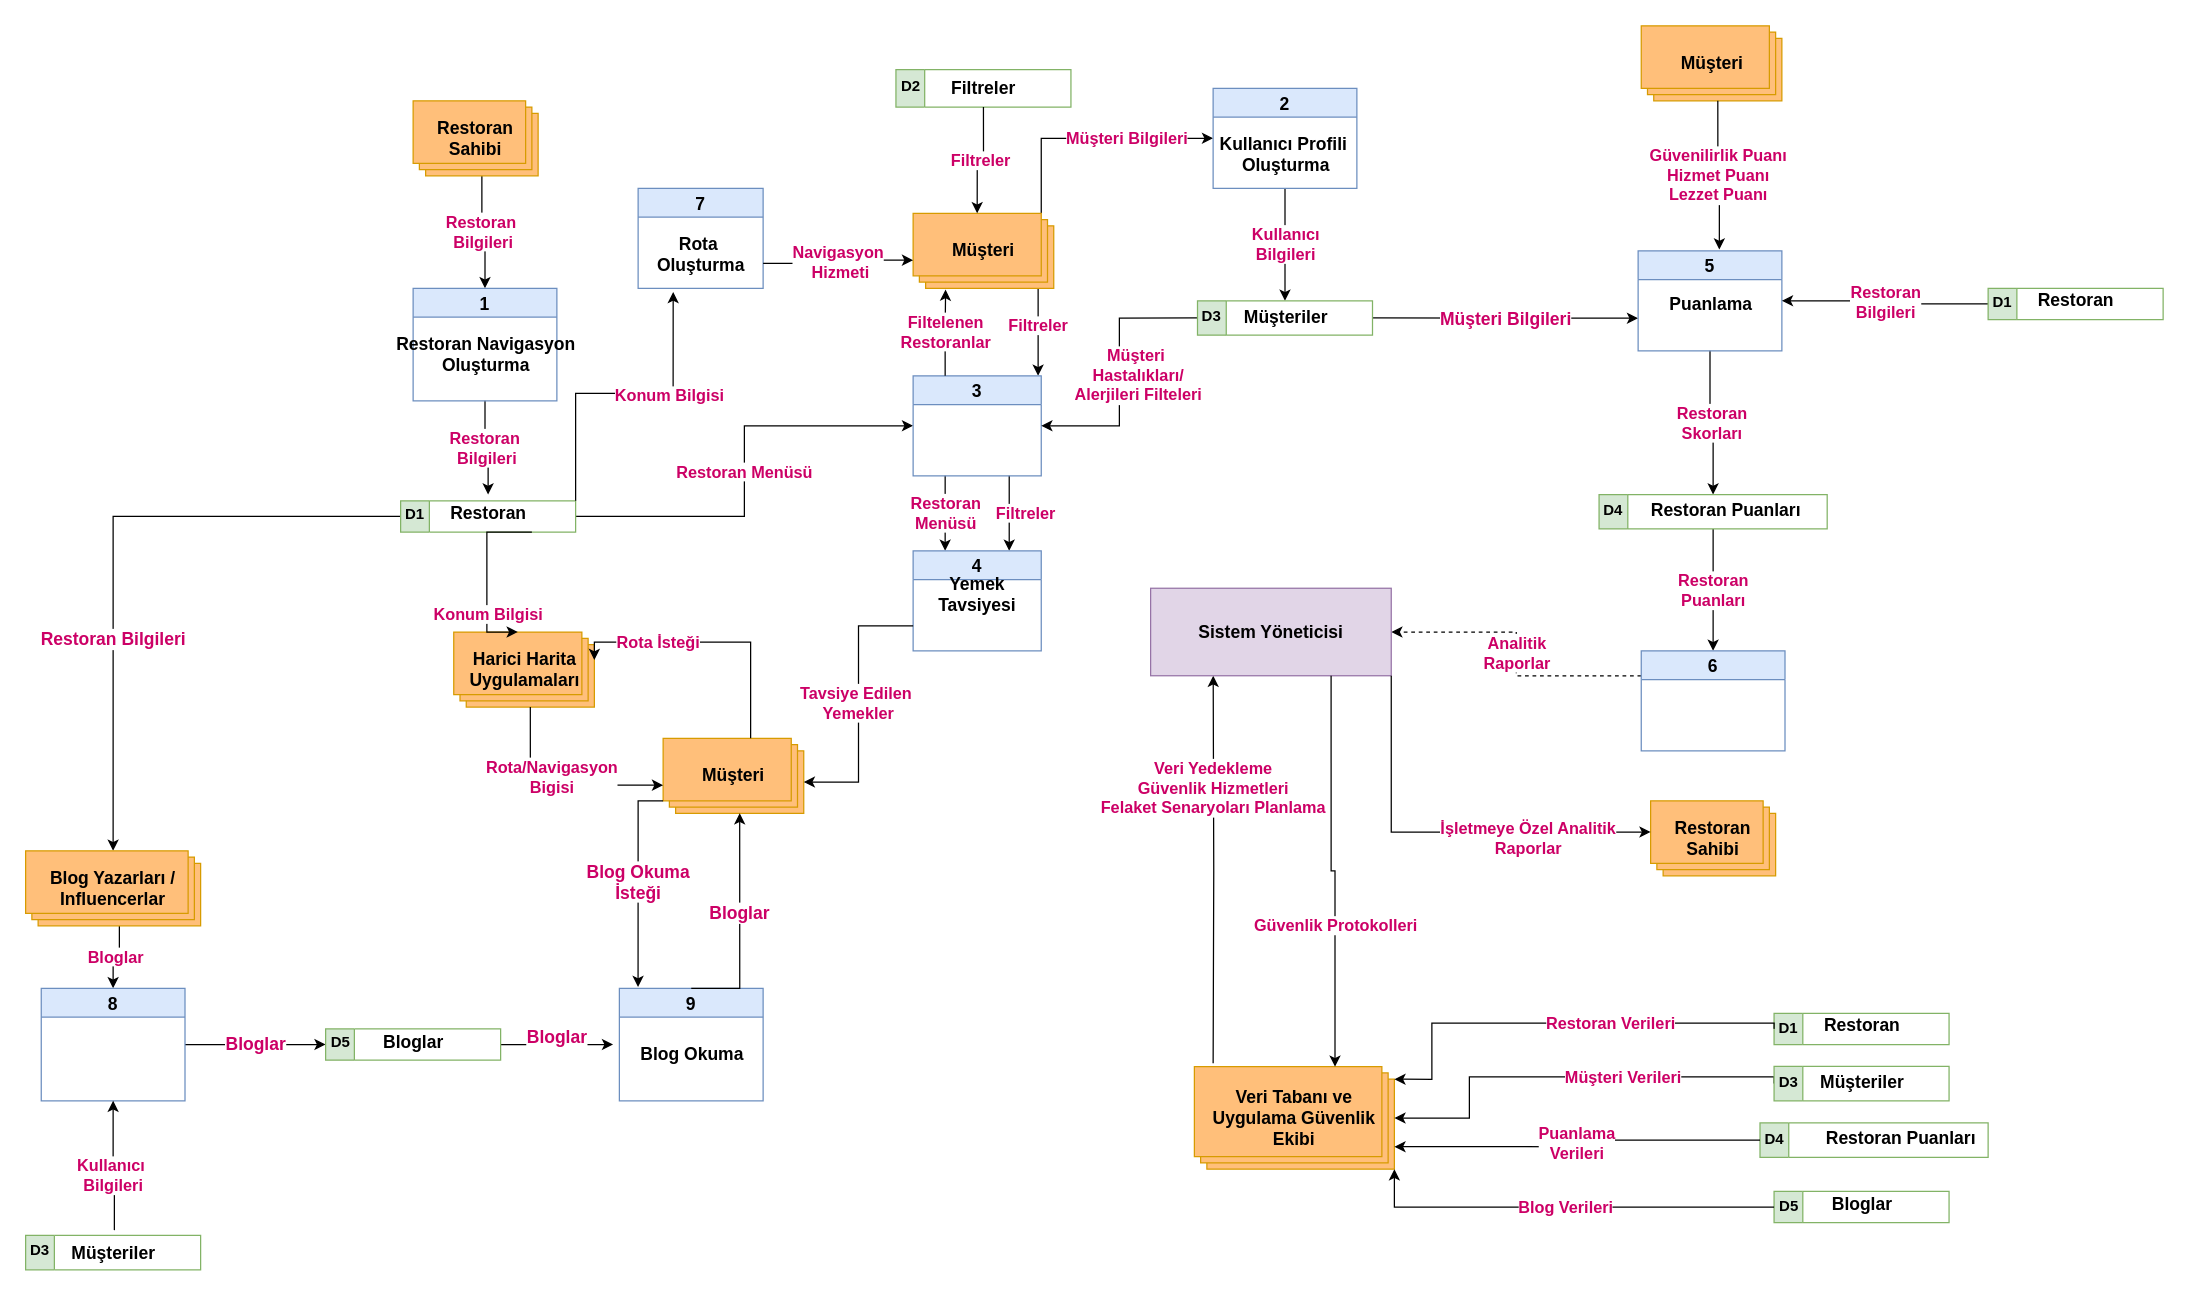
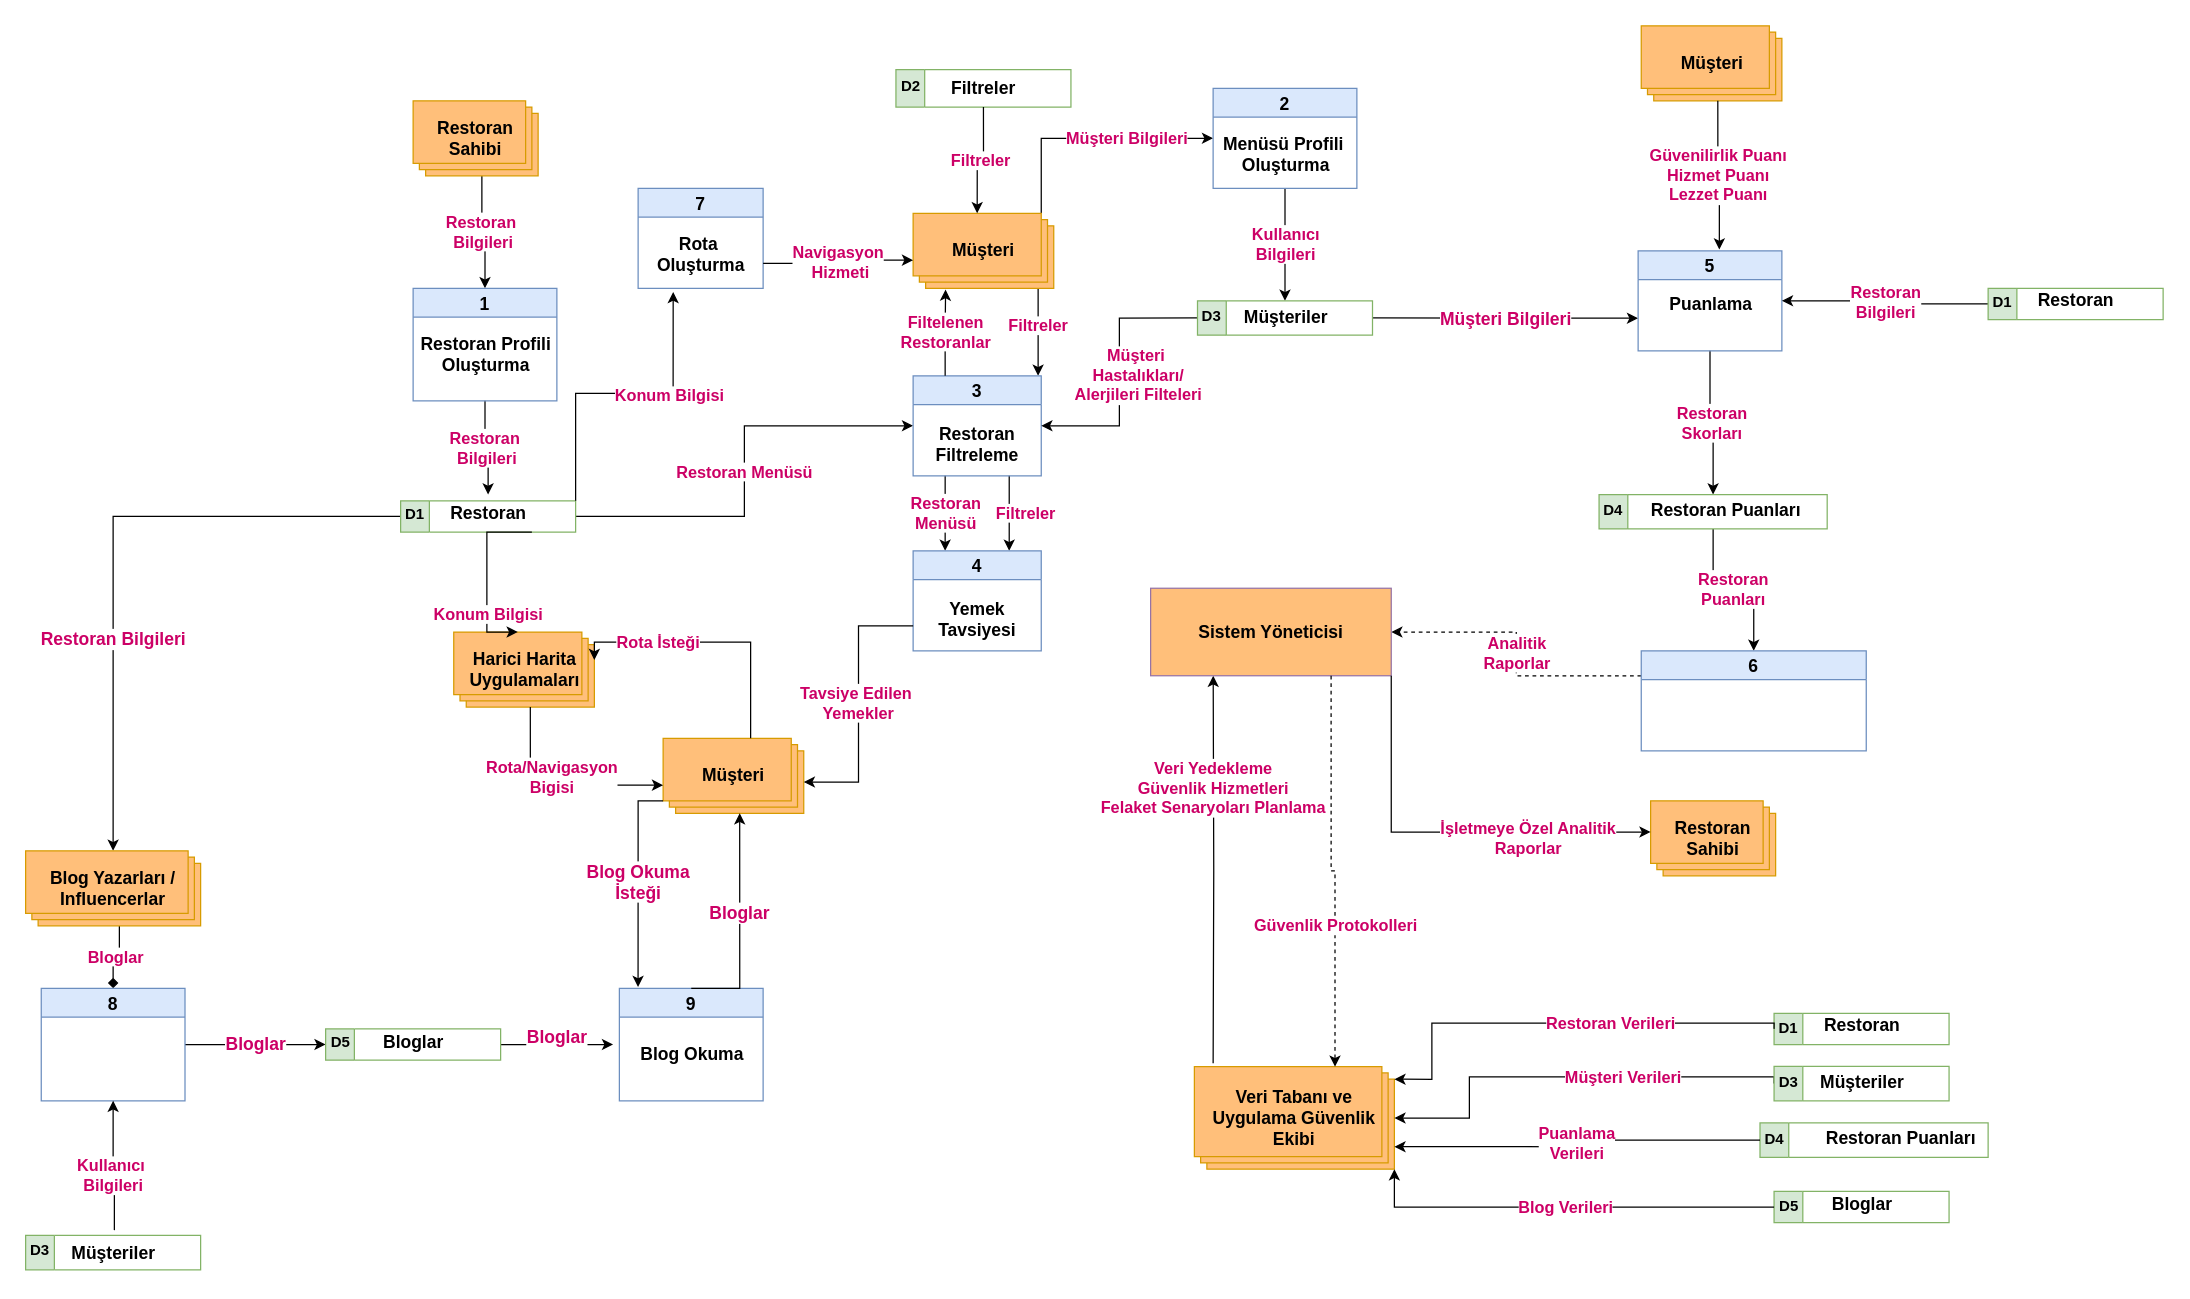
node "Kullanıcı Profili Oluşturma": label "Kullanıcı Profili Oluşturma" -> "Menüsü Profili Oluşturma"
node "Restoran Navigasyon Oluşturma": label "Restoran Navigasyon Oluşturma" -> "Restoran Profili Oluşturma"
node "Restoran Filtreleme": added
node "Yemek Tavsiyesi": moved (977, 594) -> (977, 619)
node "Sistem Yöneticisi": fillcolor #e1d5e7 -> #ffbf7a
node "6": size 144x100 -> 225x100
edge "Sistem Yöneticisi" -> "Veri Tabanı ve Uygulama Güvenlik Ekibi": style solid -> dashed
edge "Blog Yazarları / Influencerlar" -> "8": arrowhead classic -> diamond
